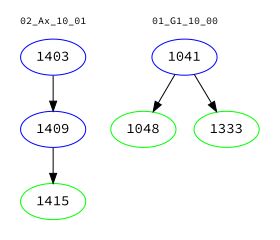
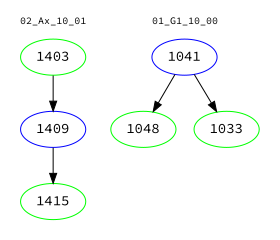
node "1403": color blue -> green
node "1333": label "1333" -> "1033"
